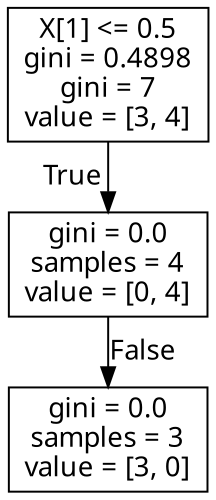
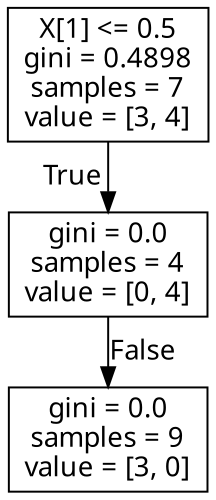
node "X[1] <= 0.5 gini = 0.4898 gini = 7 value = [3, 4]": label "X[1] <= 0.5 gini = 0.4898 gini = 7 value = [3, 4]" -> "X[1] <= 0.5 gini = 0.4898 samples = 7 value = [3, 4]"
node "gini = 0.0 samples = 3 value = [3, 0]": label "gini = 0.0 samples = 3 value = [3, 0]" -> "gini = 0.0 samples = 9 value = [3, 0]"
